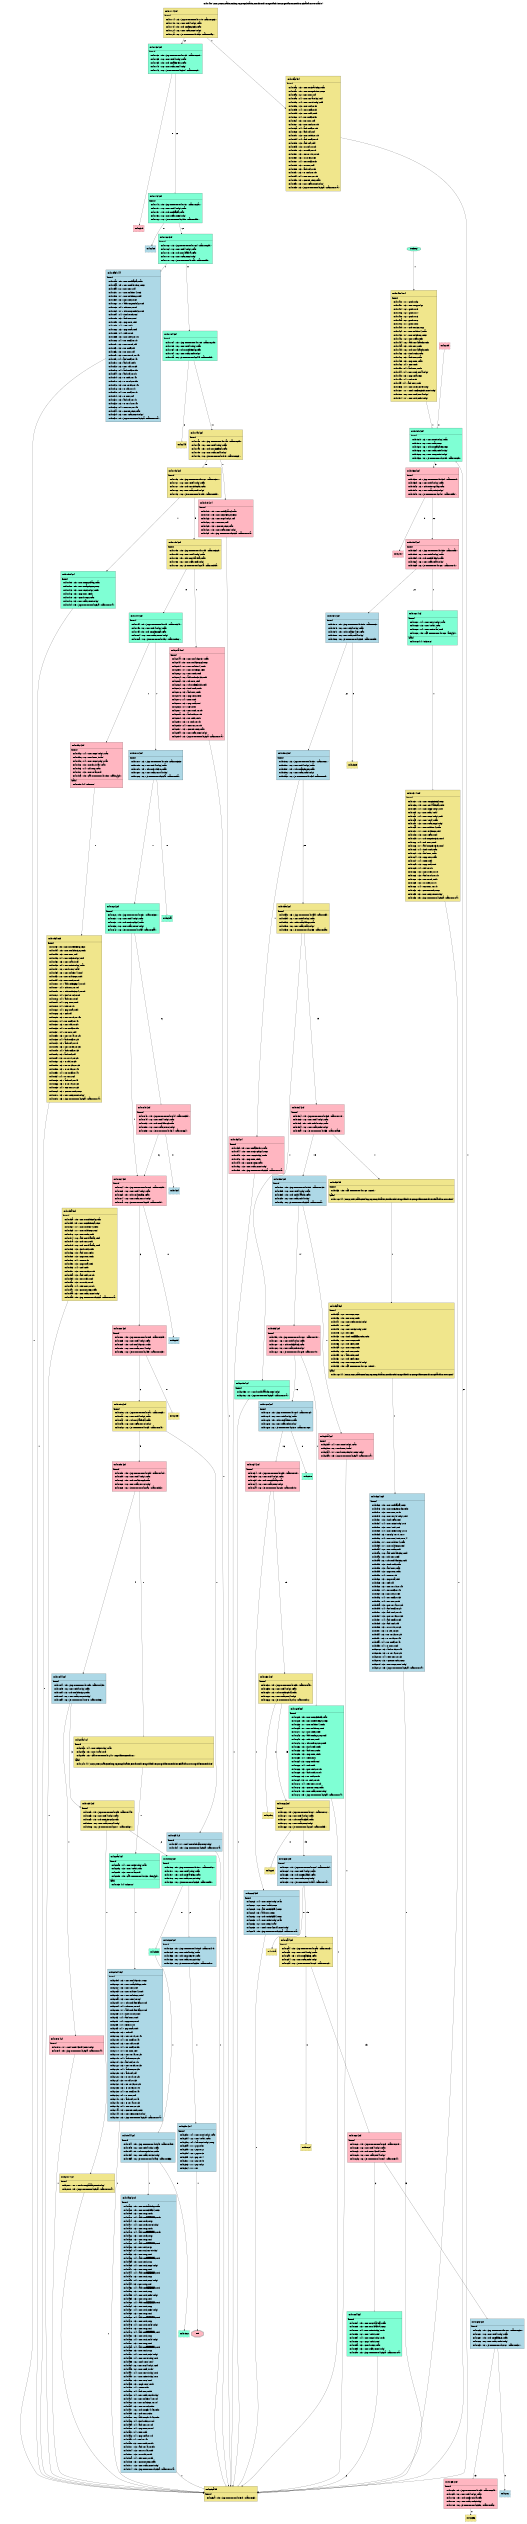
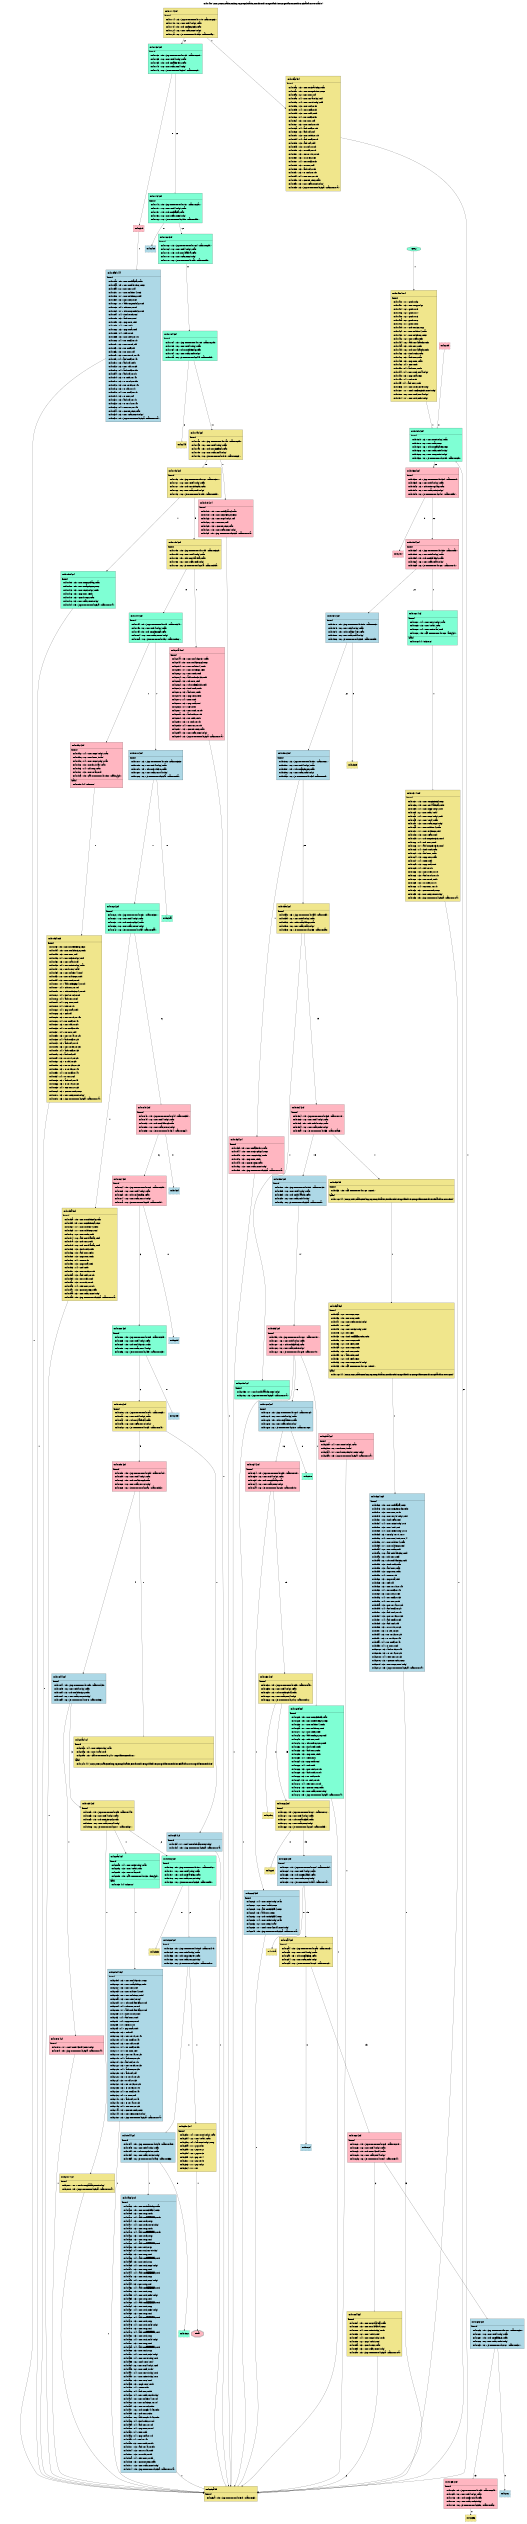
node "Desktop": label "Desktop" -> "Entry"
edge "0x401768 [28]" -> "0x401ea5 [144]": now "0x40237d" -> "0x401ea5 [144]"
edge "0x40151b [29]" -> "0x401538 [28]": label " 3" -> " 22"
edge "0x40182c [28]" -> "0x401864 [28]": now "0x40182c [28]" -> "0x401d5a [88]"
edge "0x4015e0 [28]" -> "0x40239a [22]": removed, label "1"
node "0x401880 [28]": fillcolor lightpink -> aquamarine
node "0x4024e9": fillcolor khaki -> lightblue
edge "0x4020a2 [12]" -> "0x4020ae [15]": now "0x4018f0 [28]" -> "0x4020ae [15]"
edge "0x402155 [12]" -> "0x40252a [5]": now "0x4015fc [28]" -> "0x40252a [5]"
node "0x4023c5": fillcolor aquamarine -> khaki
edge "0x4023c5" -> "0x401944 [28]": now "0x401928 [28]" -> "0x401944 [28]"
node "0x4023b0 [21]": fillcolor lightblue -> khaki
node "0x401c1d": fillcolor khaki -> lightblue
node "Exit": label "Exit" -> "Final"
node "0x401e84 [33]": fillcolor aquamarine -> khaki
